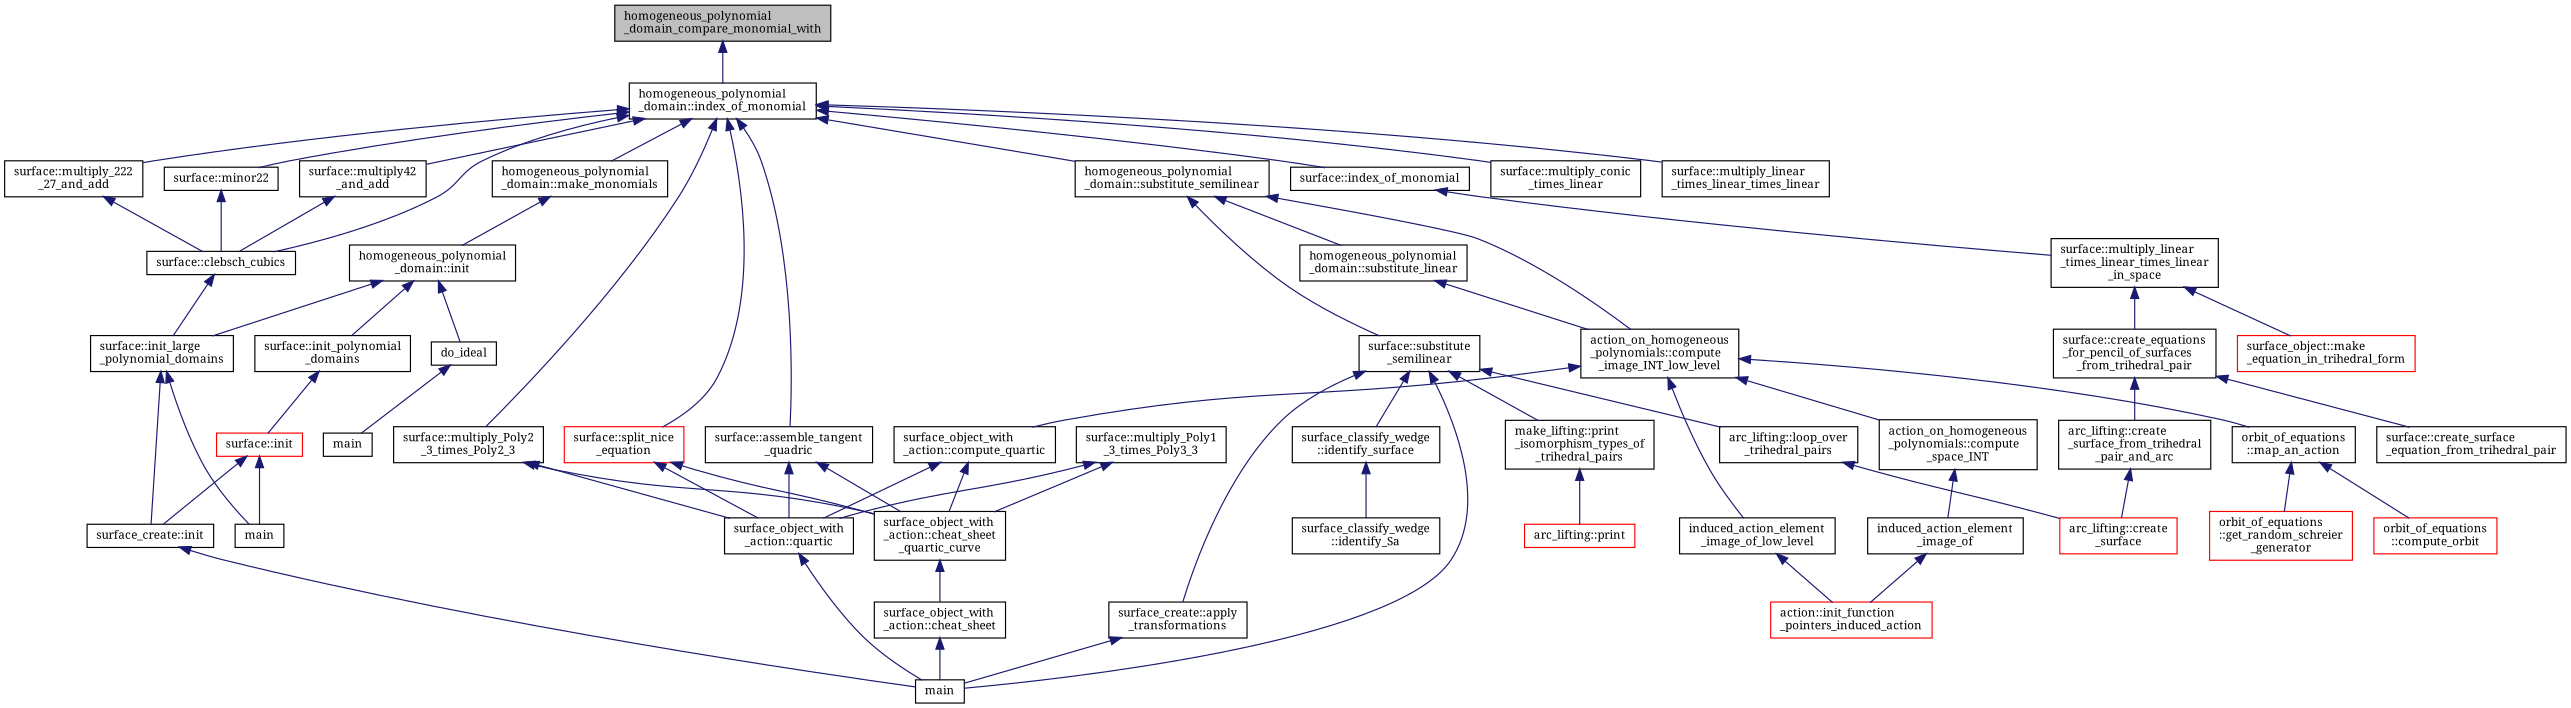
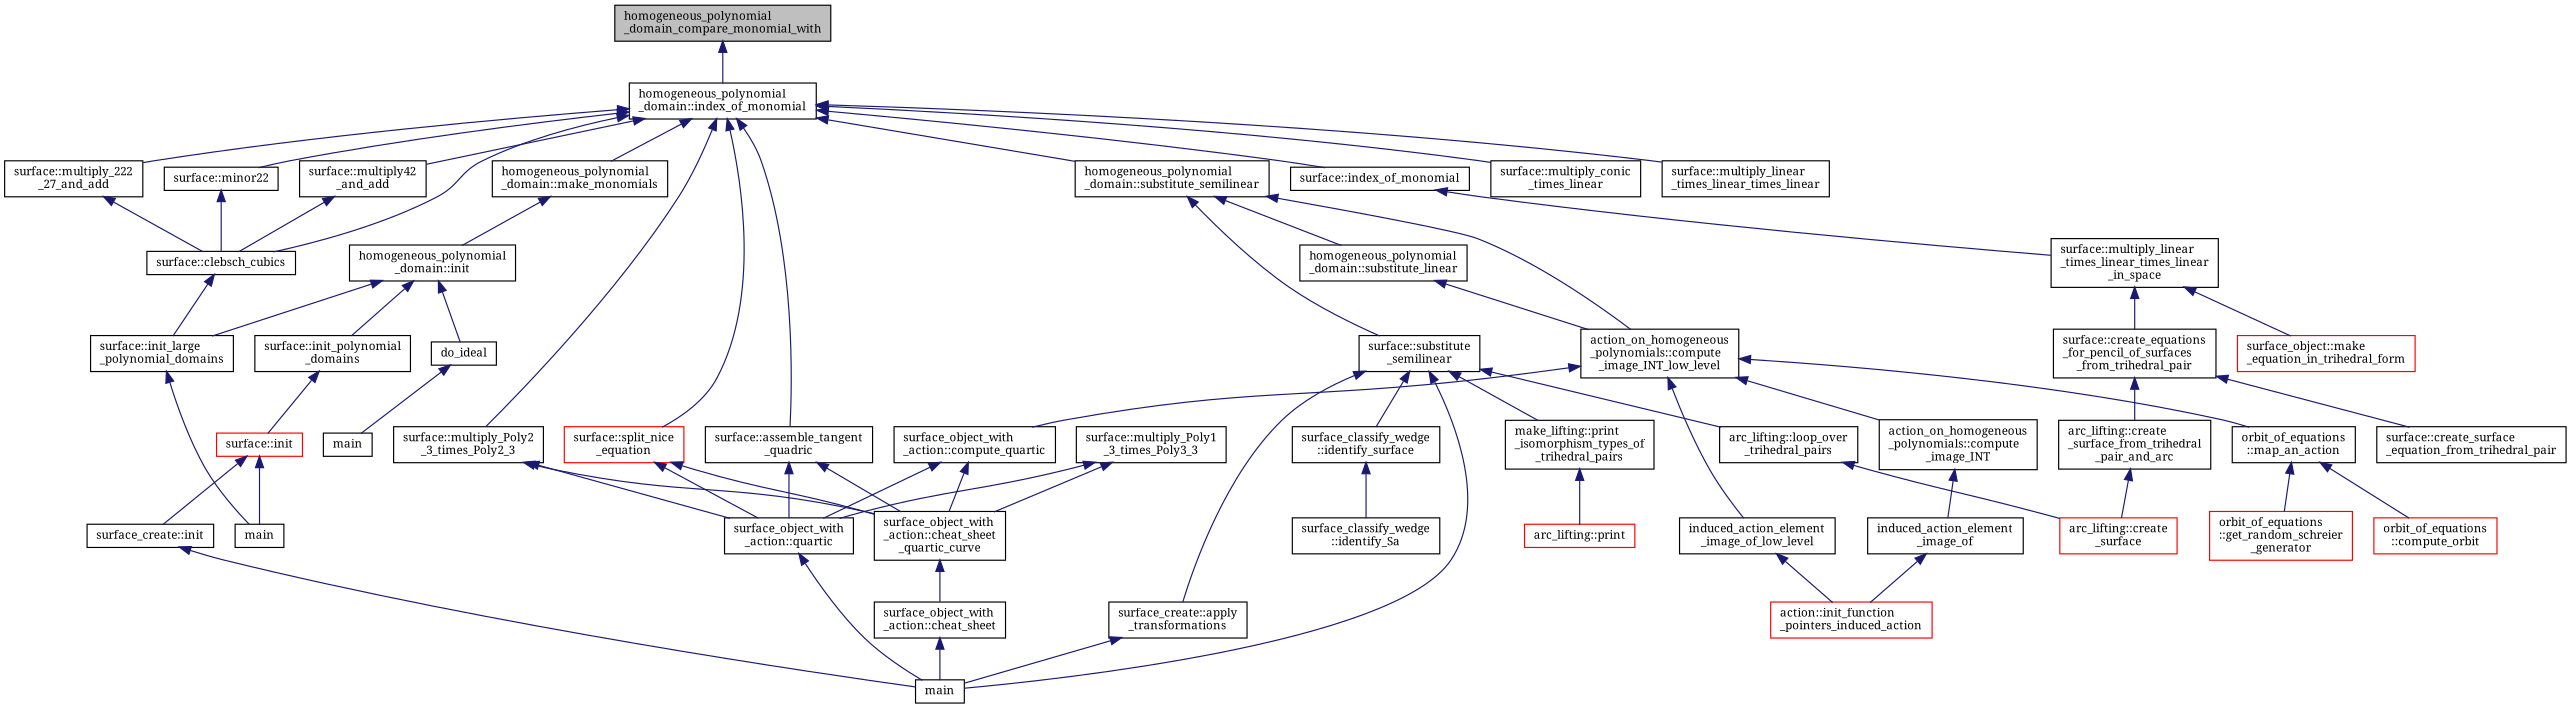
node "action_on_homogeneous _polynomials::compute _space_INT": label "action_on_homogeneous _polynomials::compute _space_INT" -> "action_on_homogeneous _polynomials::compute _image_INT"
edge "surface_create::init" -> "surface::init_large _polynomial_domains": removed
